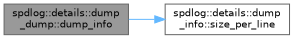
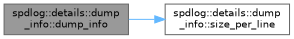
node "spdlog::details::dump _dump::dump_info": label "spdlog::details::dump _dump::dump_info" -> "spdlog::details::dump _info::dump_info"
